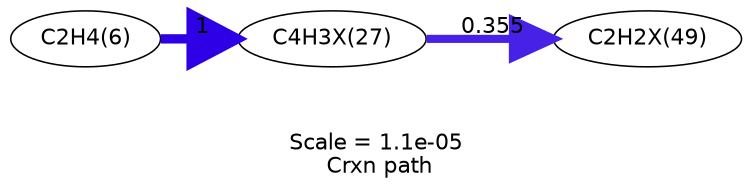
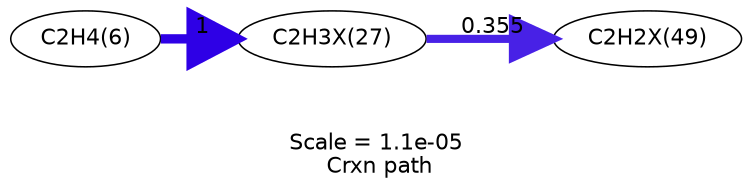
node "C4H3X(27)": label "C4H3X(27)" -> "C2H3X(27)"
